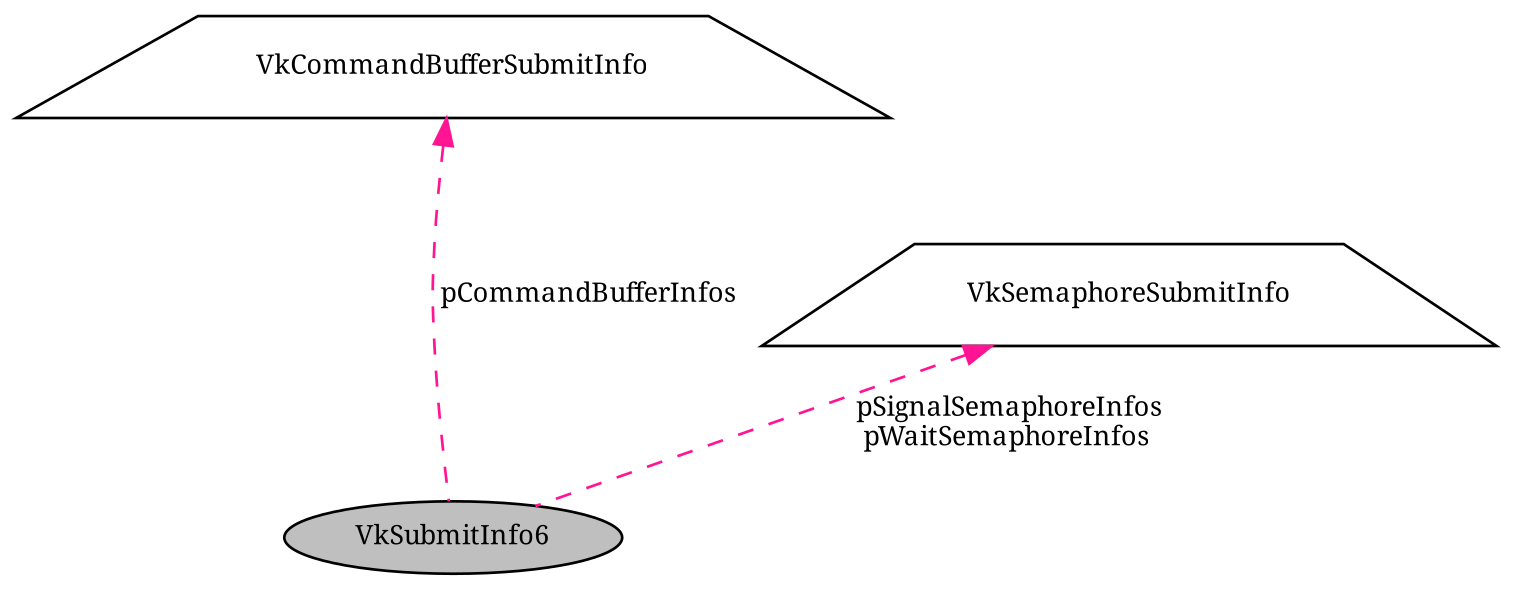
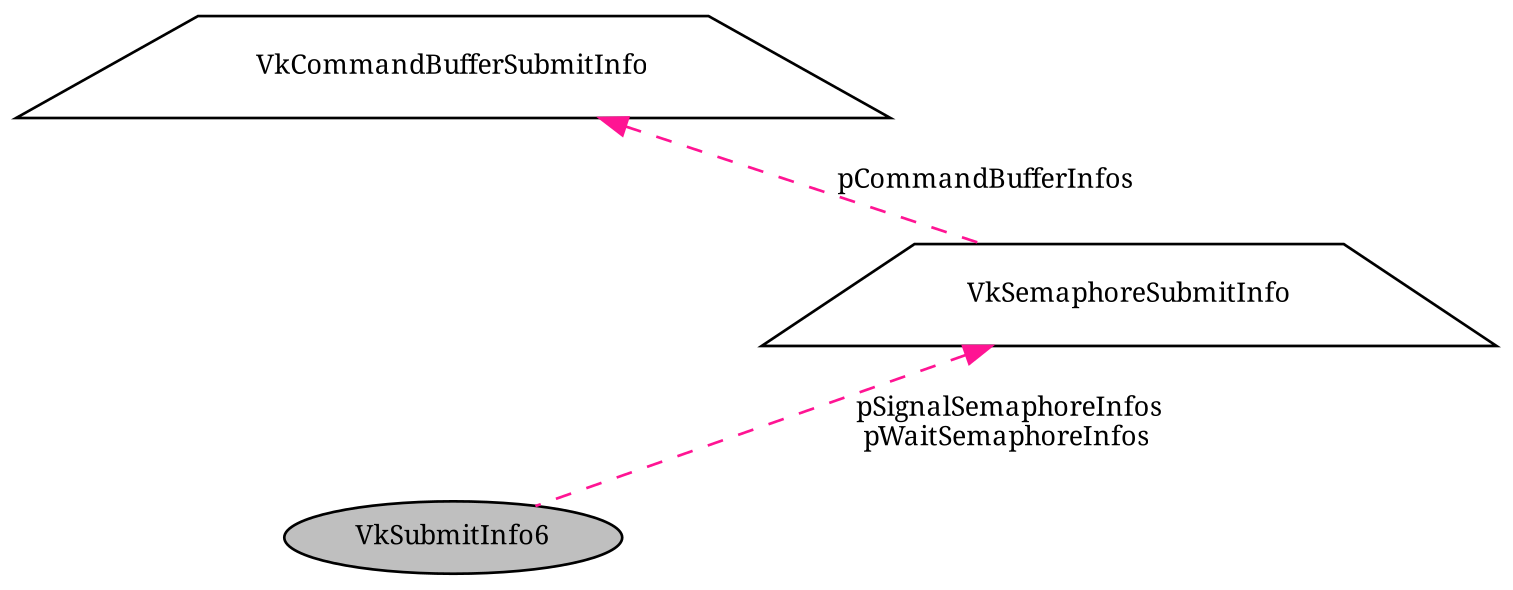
edge "VkSubmitInfo6" -> "VkCommandBufferSubmitInfo": now "VkSemaphoreSubmitInfo" -> "VkCommandBufferSubmitInfo"
